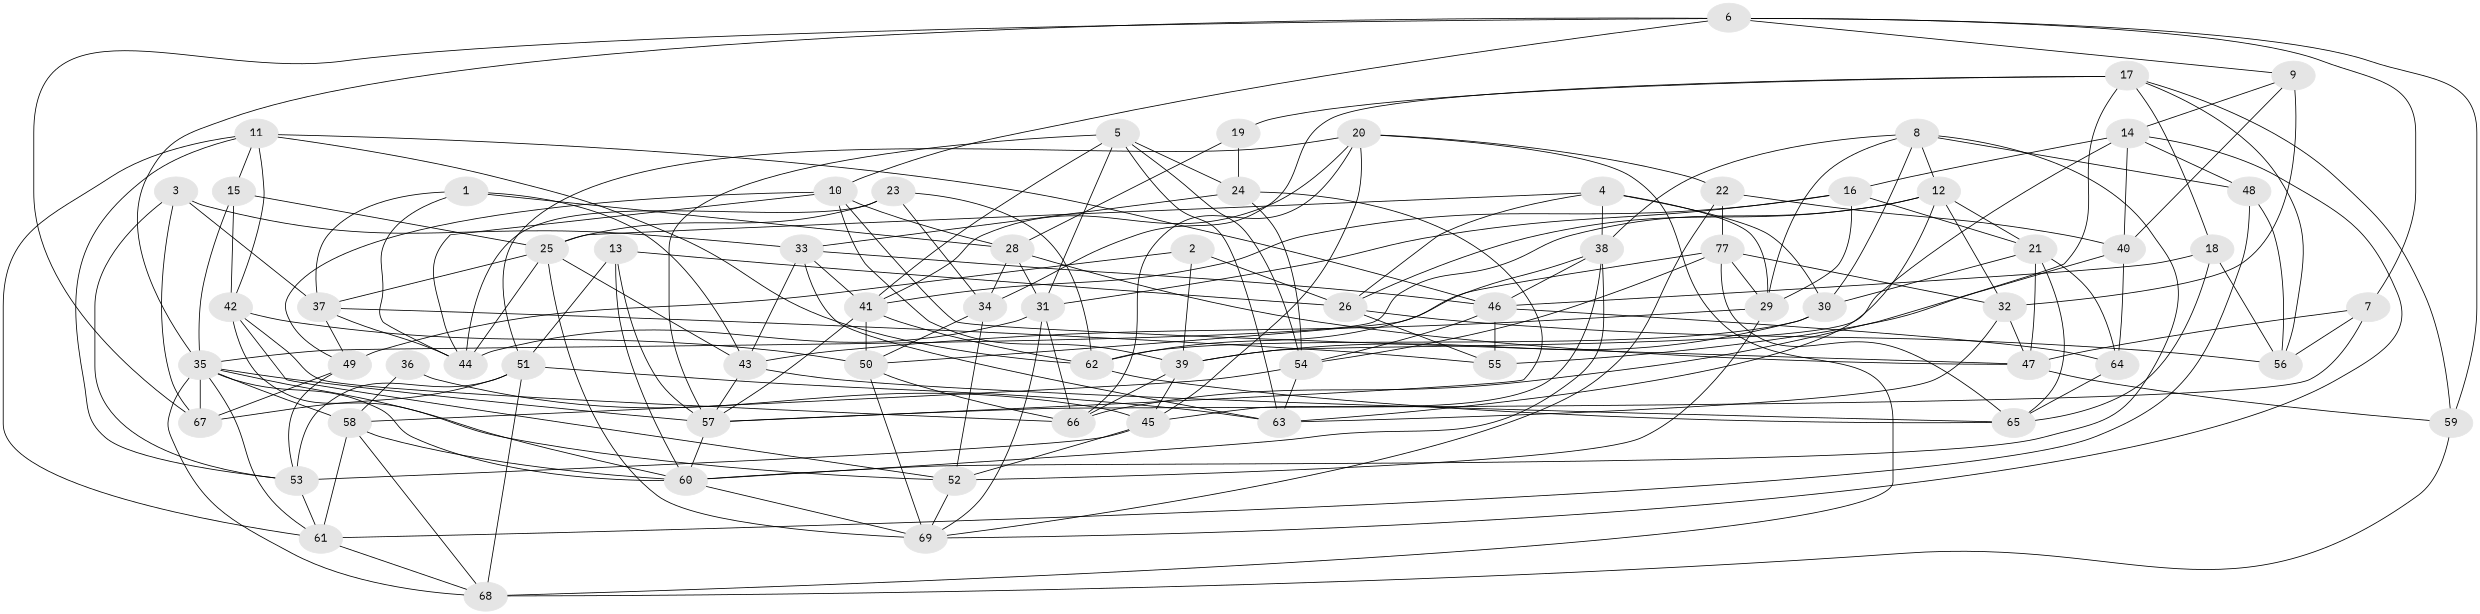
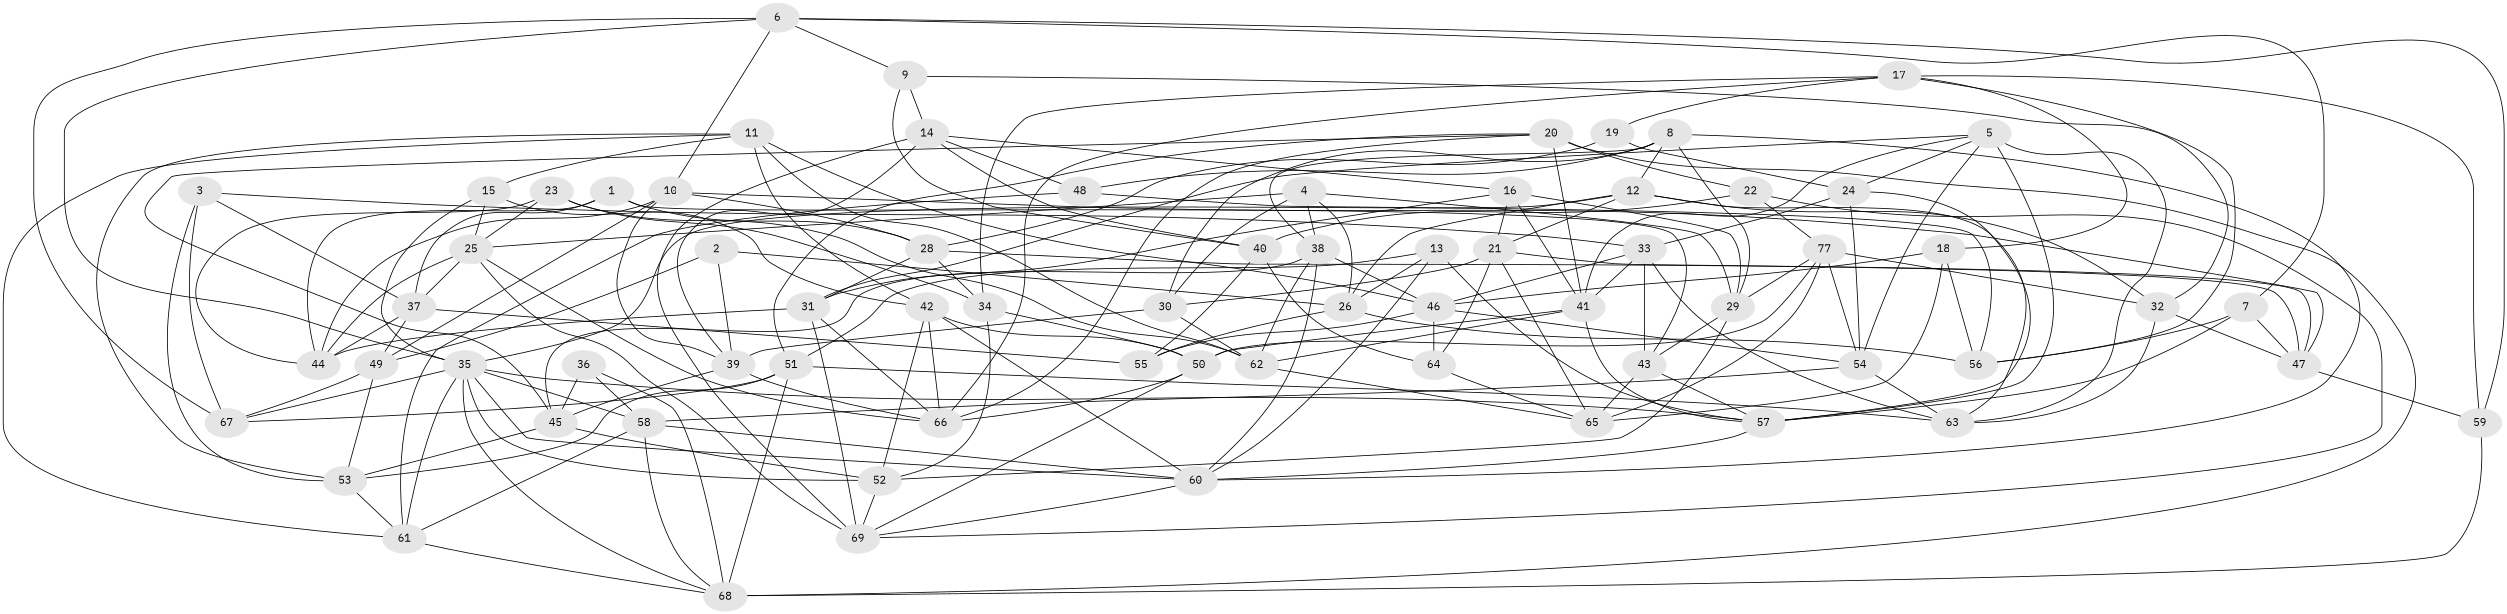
edge "25" -- "43": now "25" -- "66"
edge "36" -- "68": added
